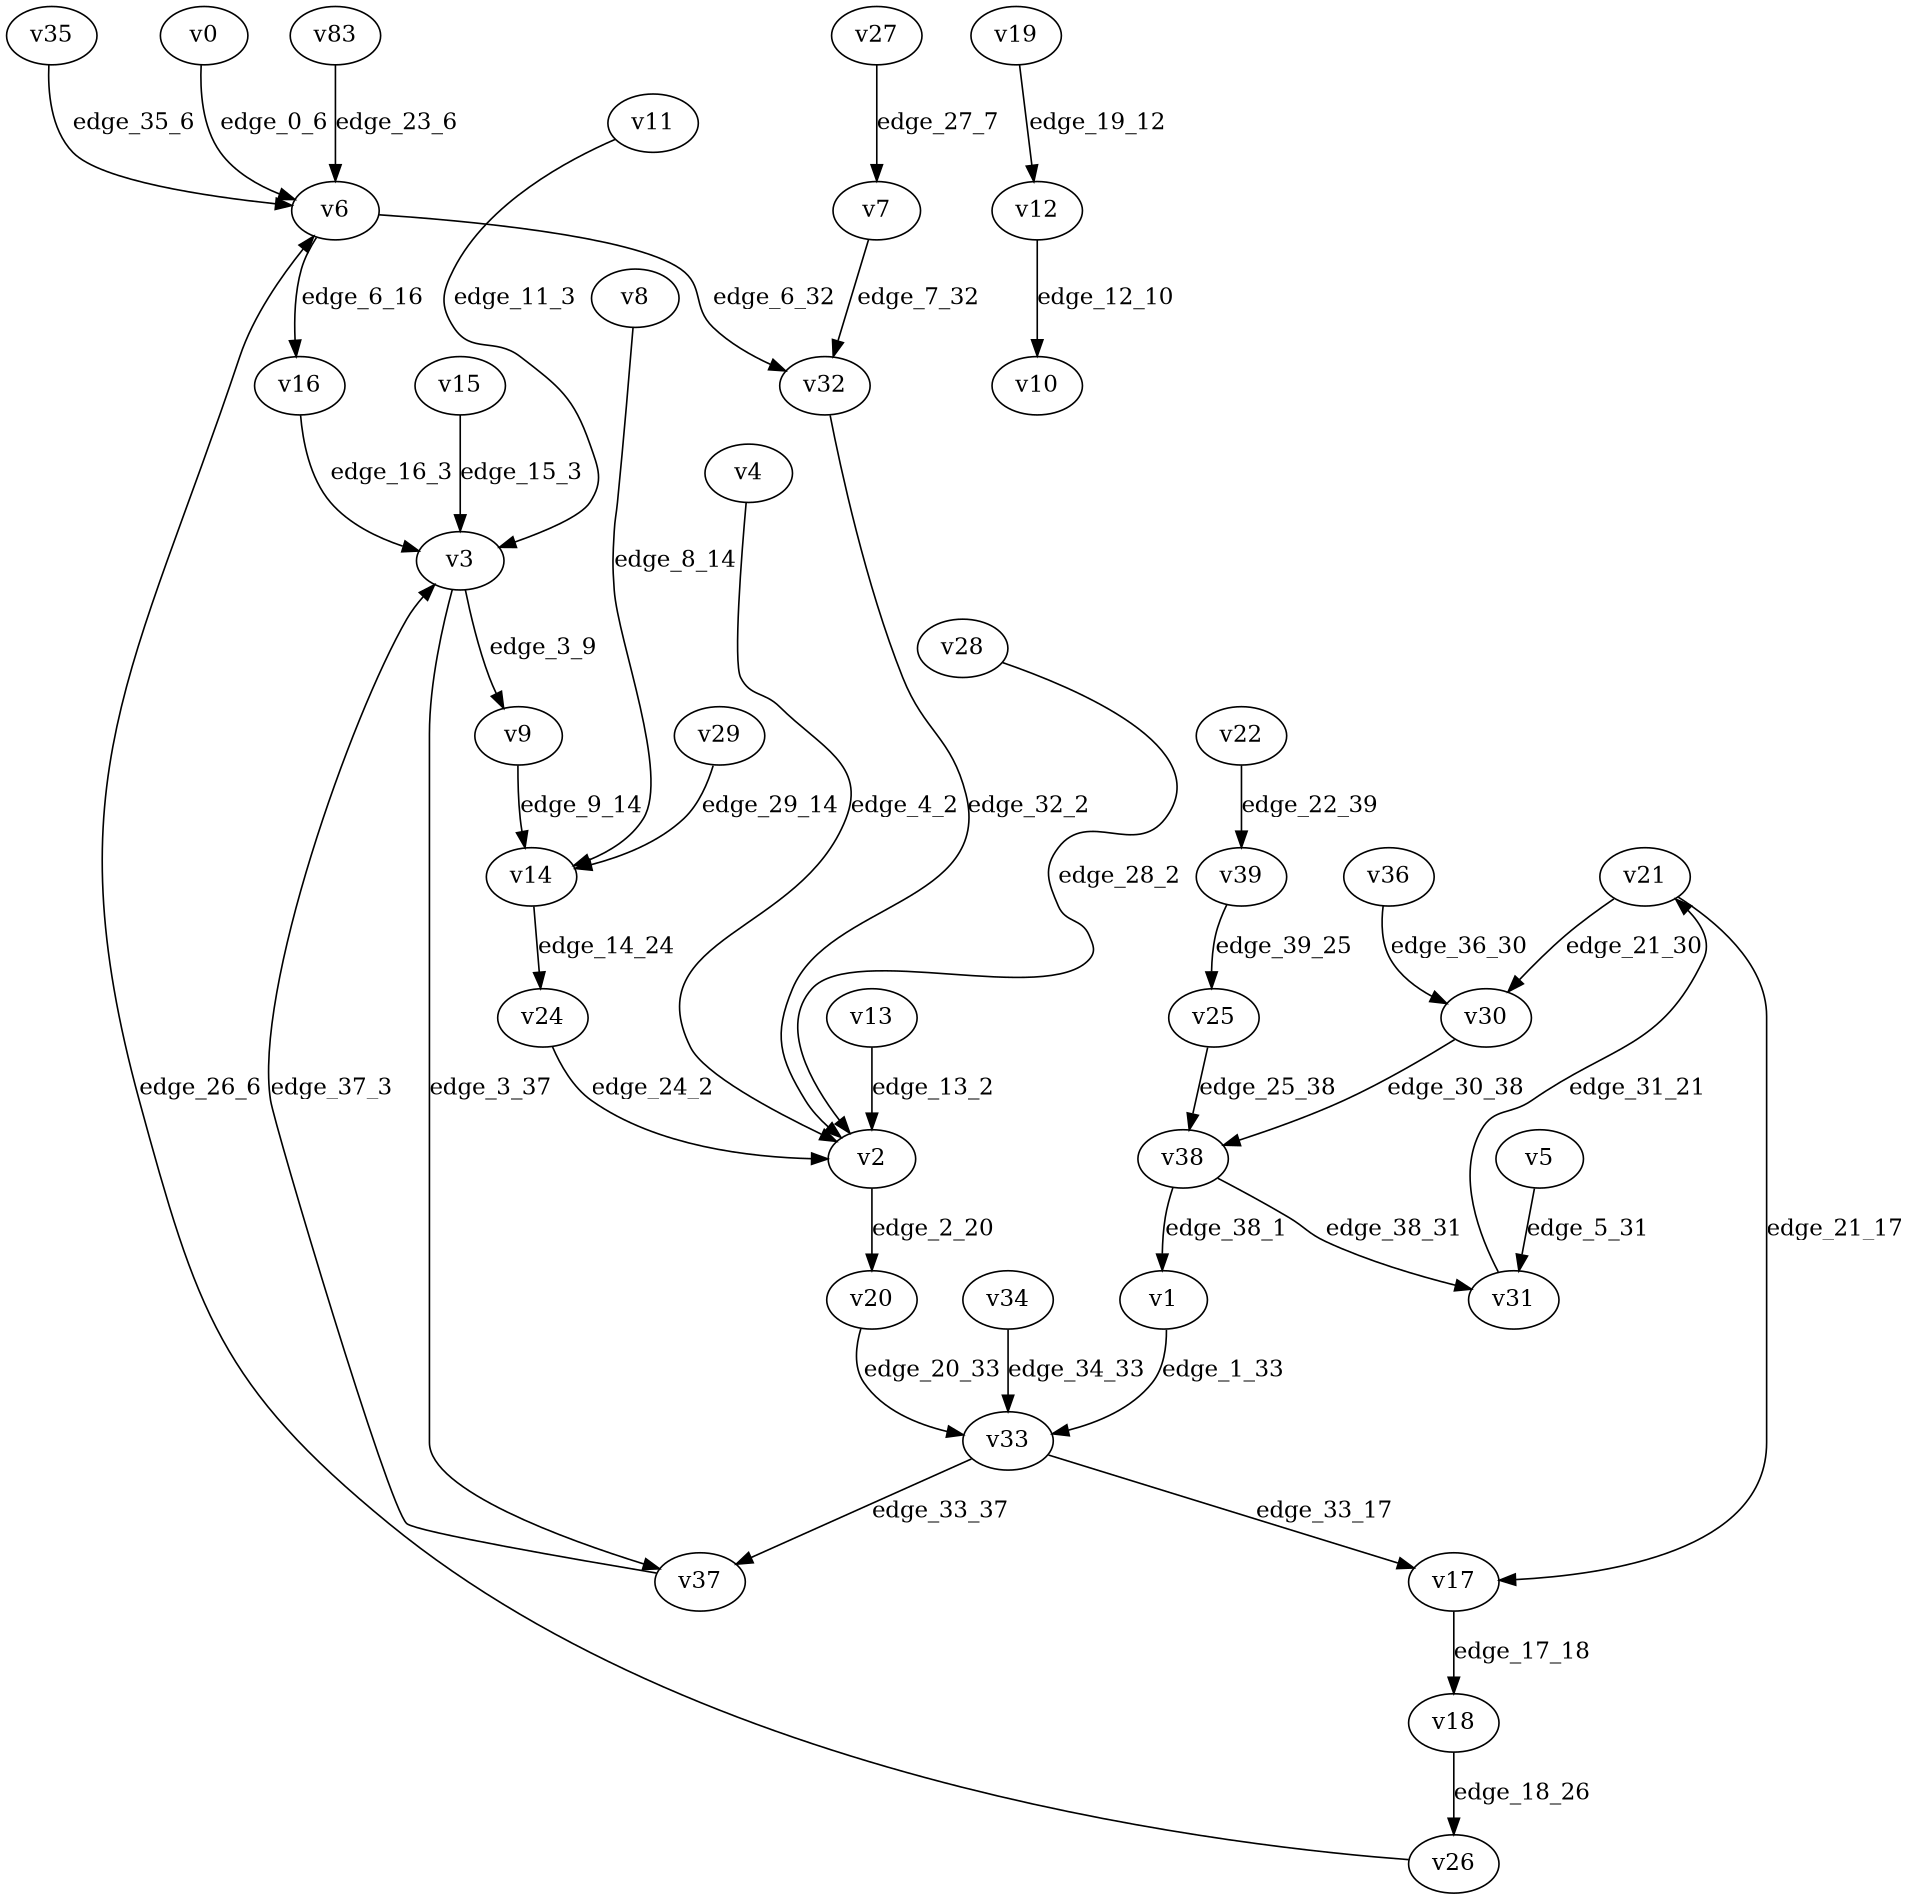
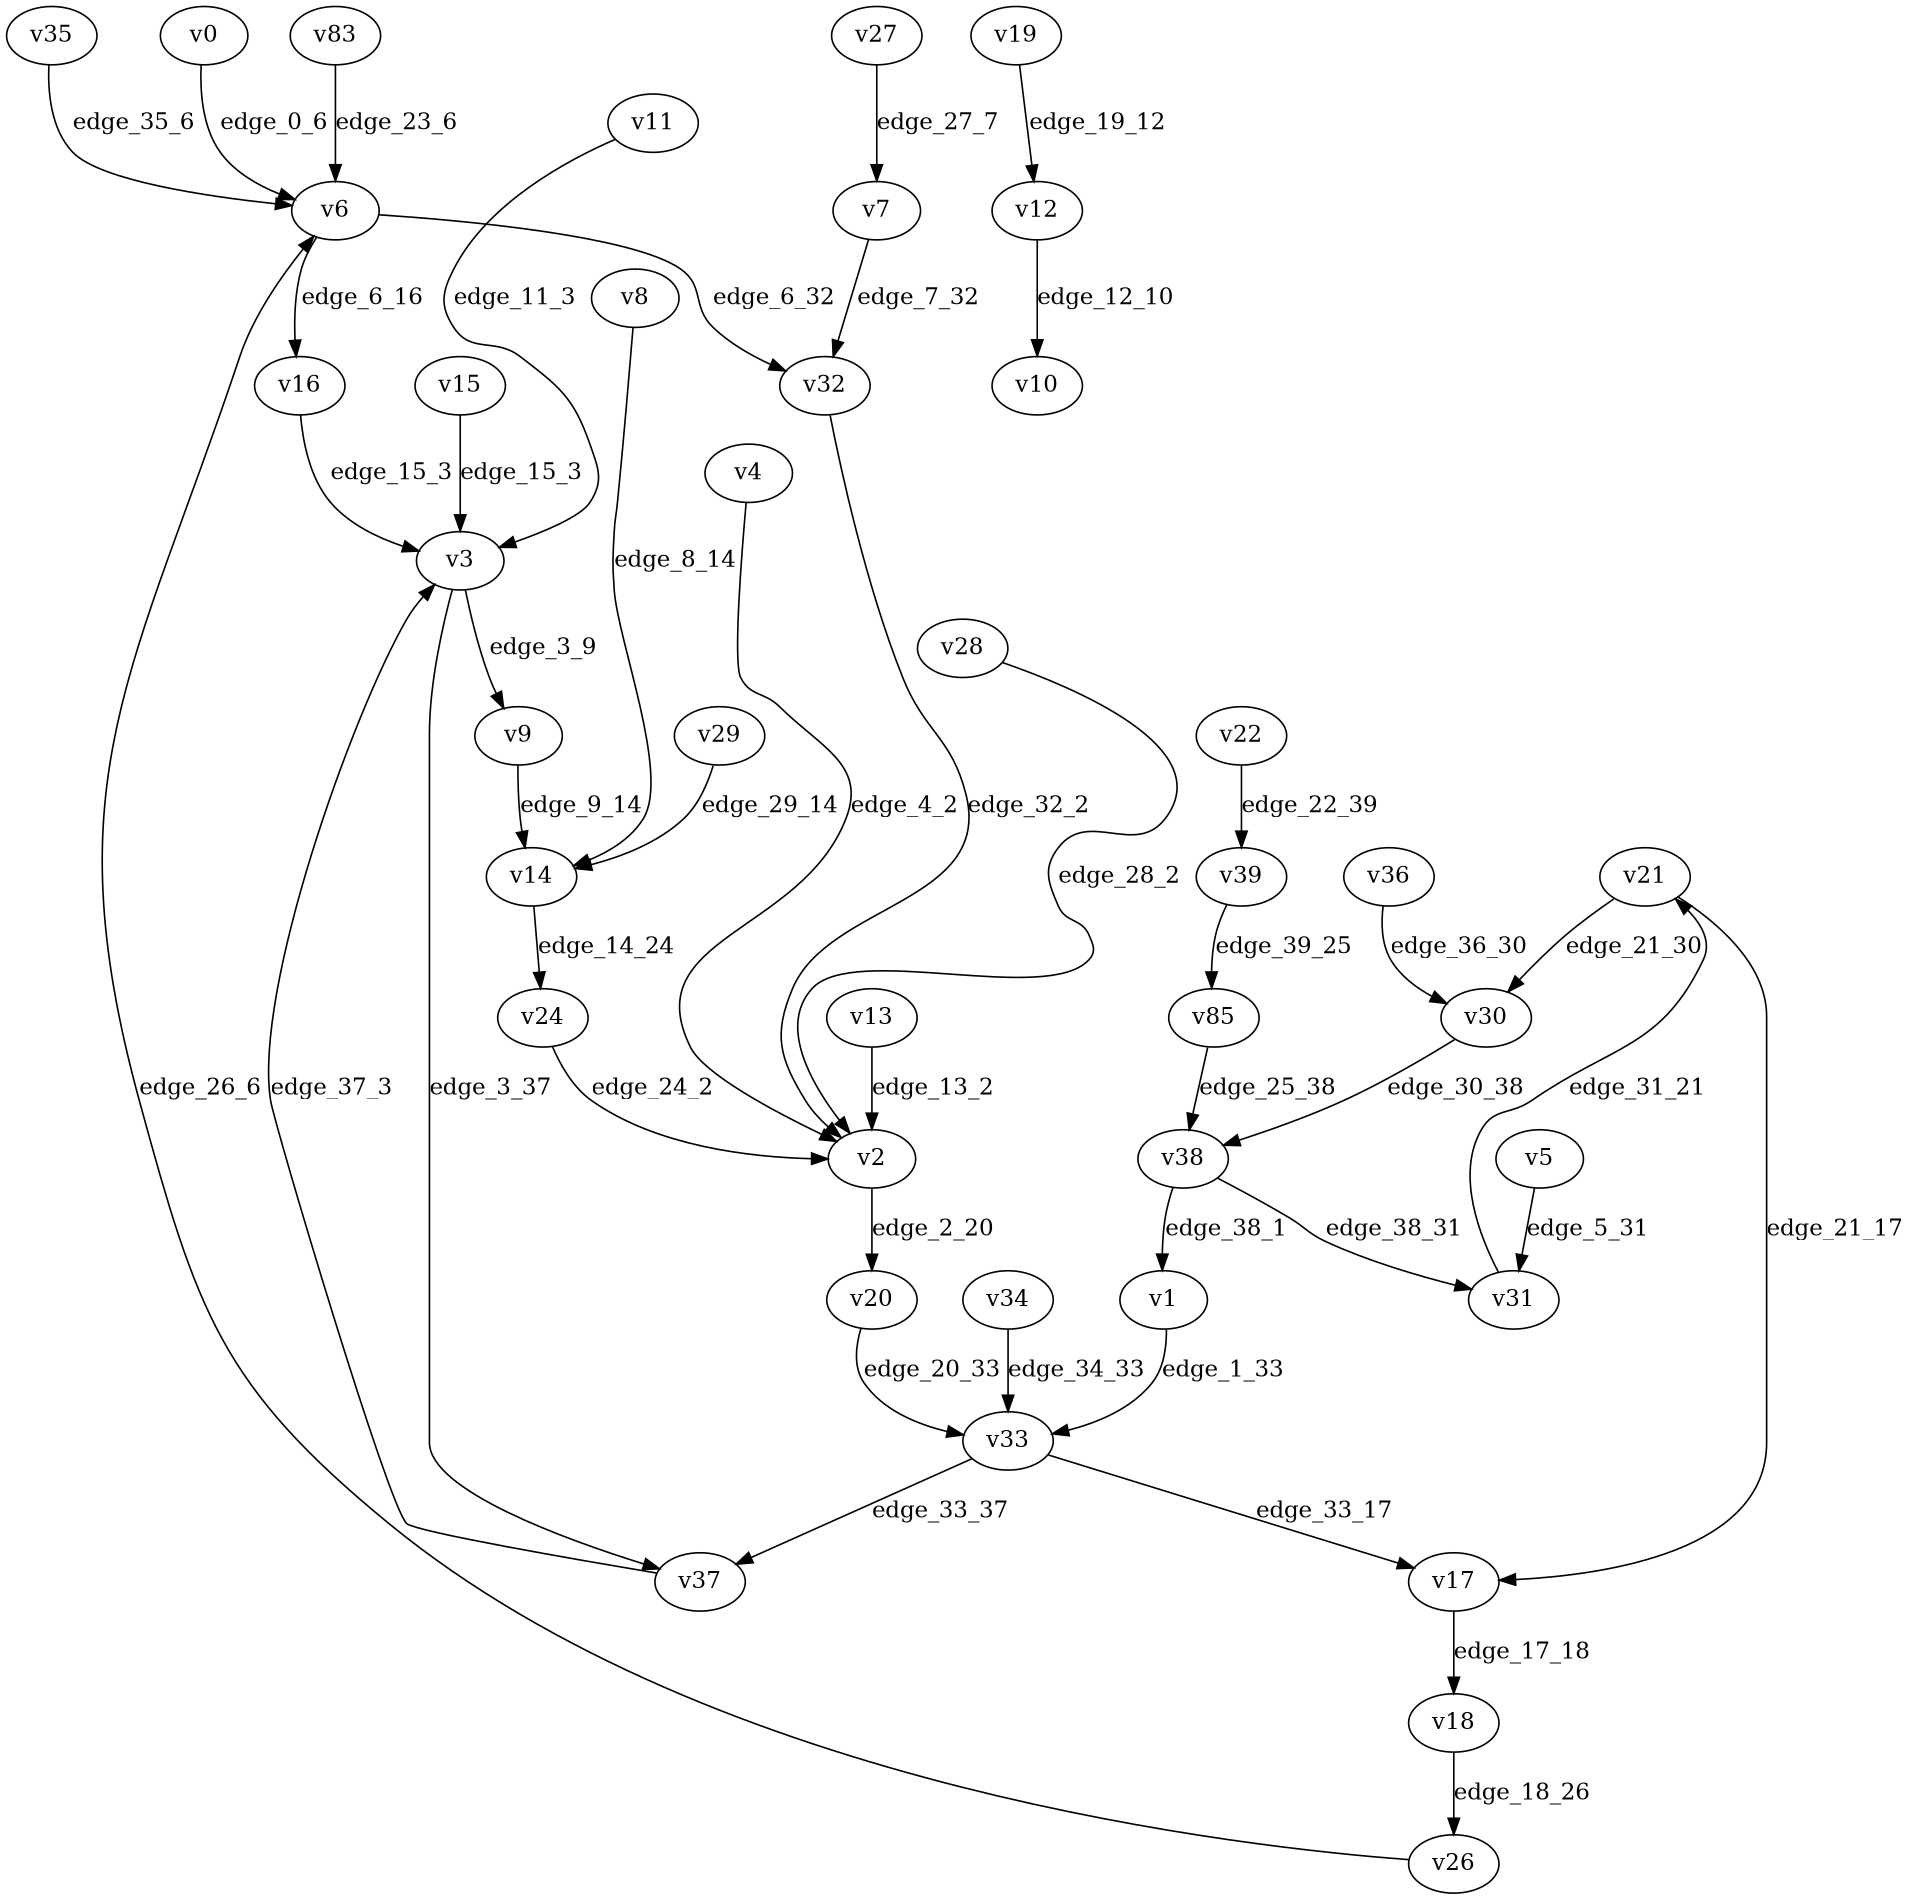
edge "v16" -> "v3": label "edge_16_3" -> "edge_15_3"
node "v25": label "v25" -> "v85"
